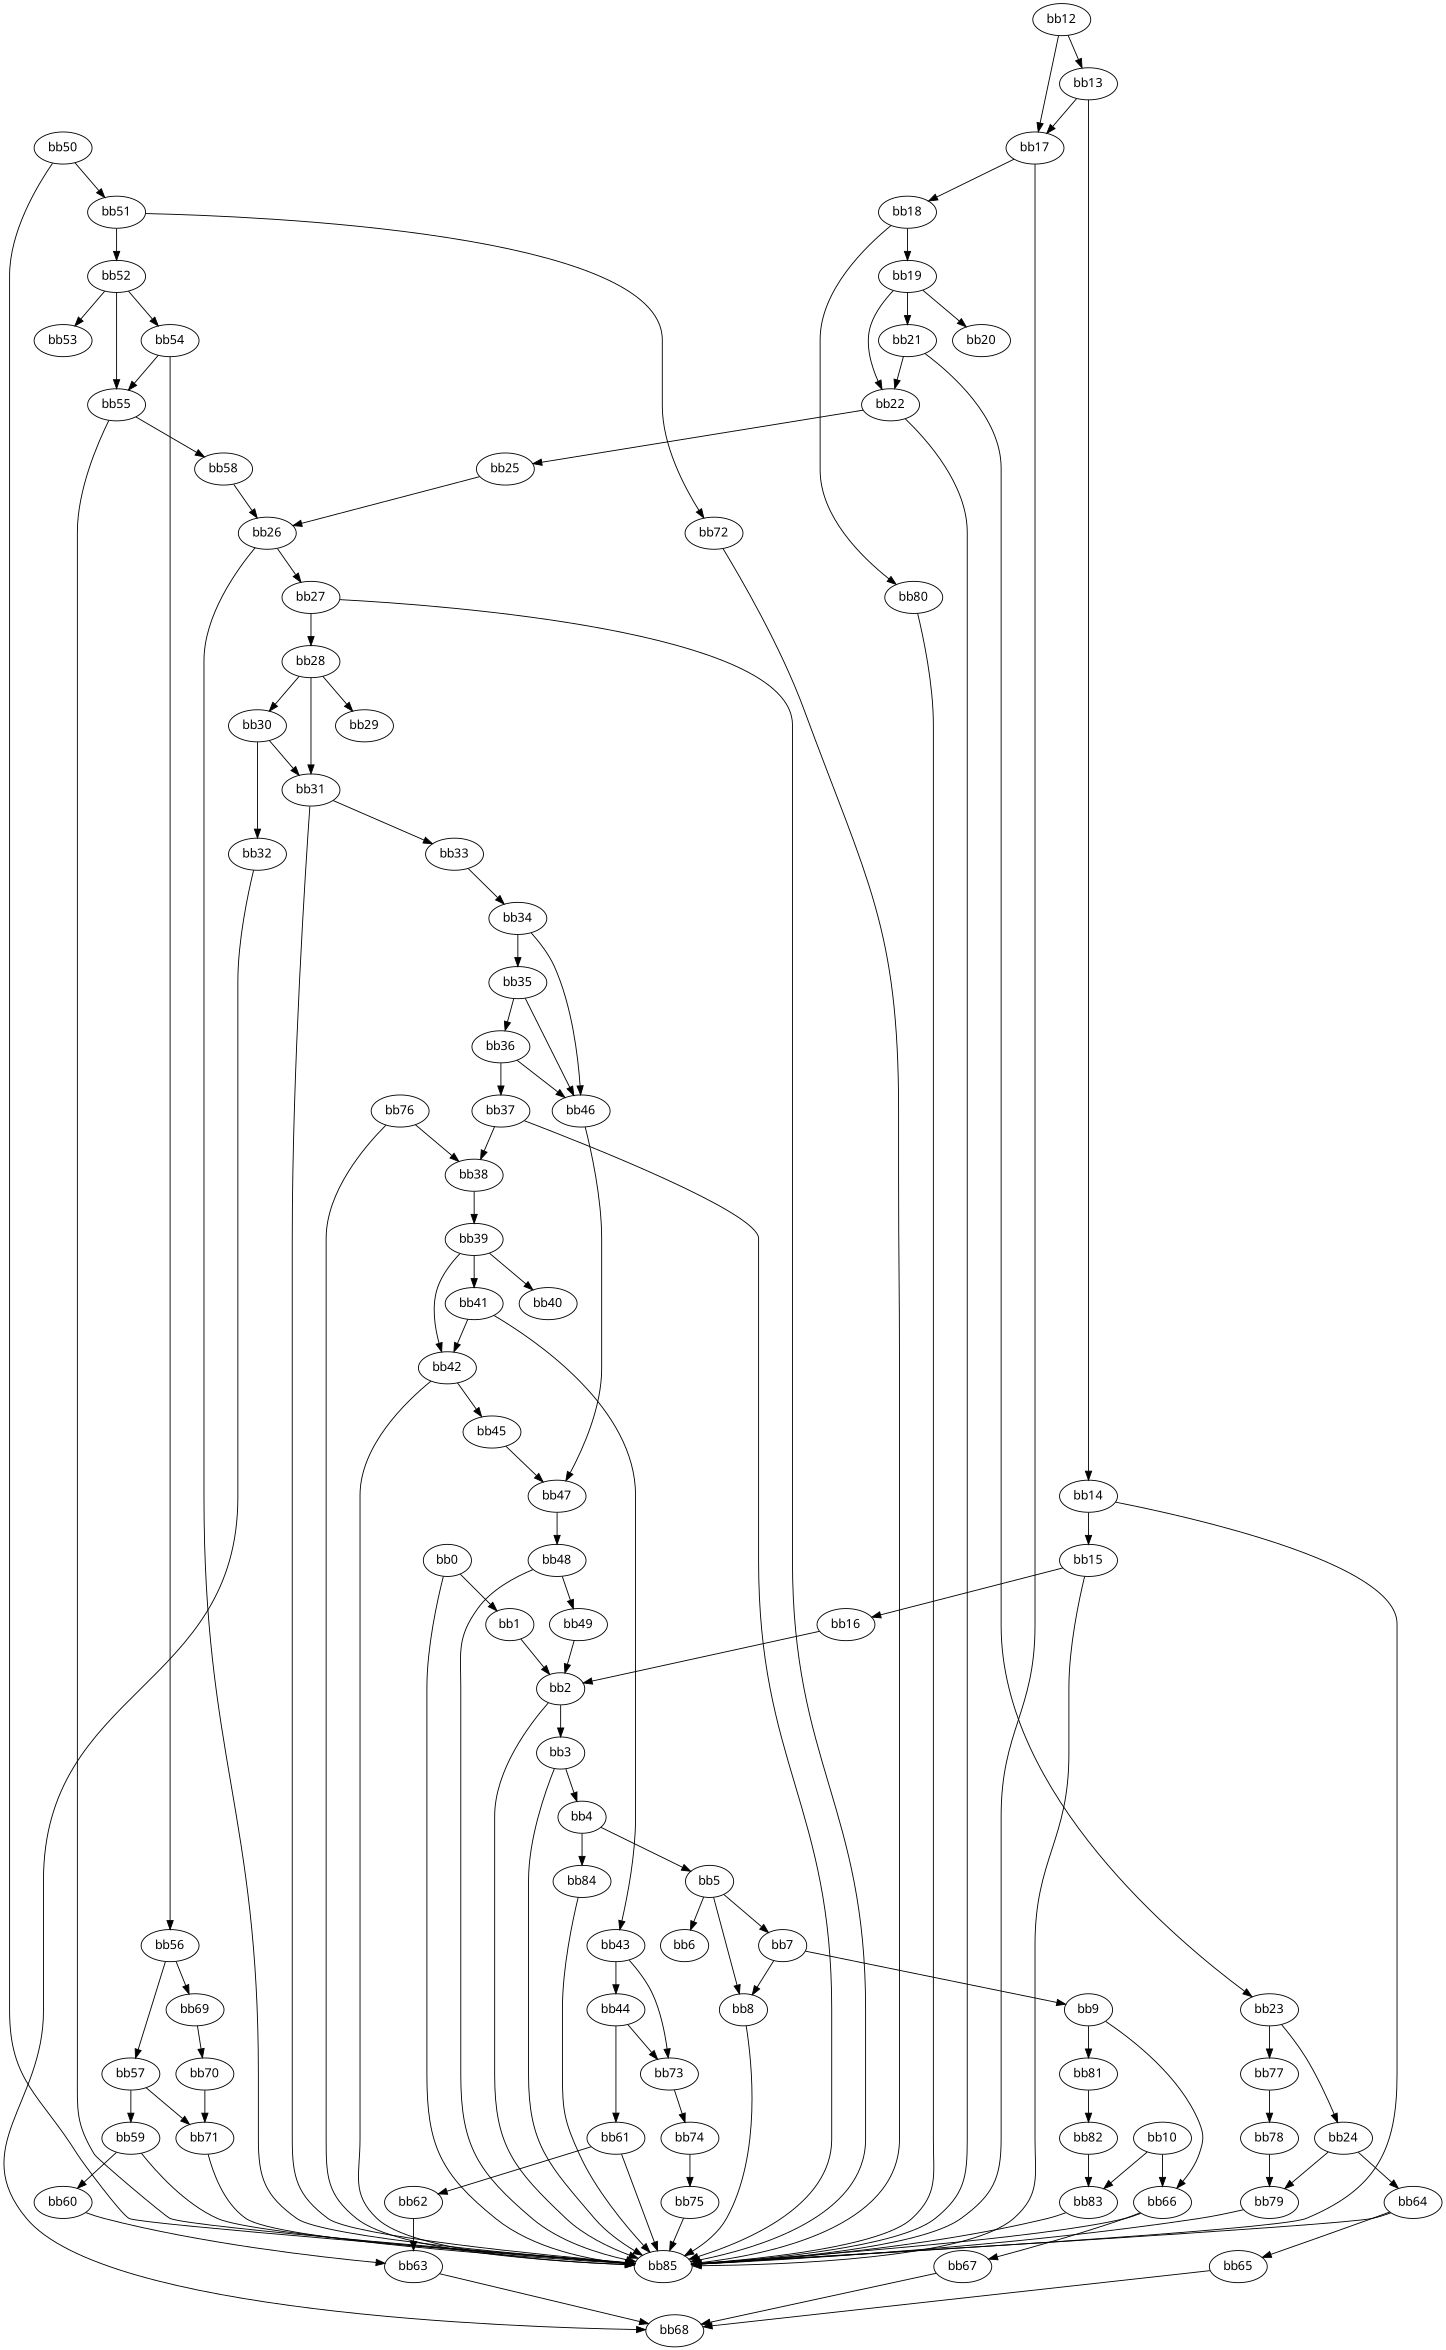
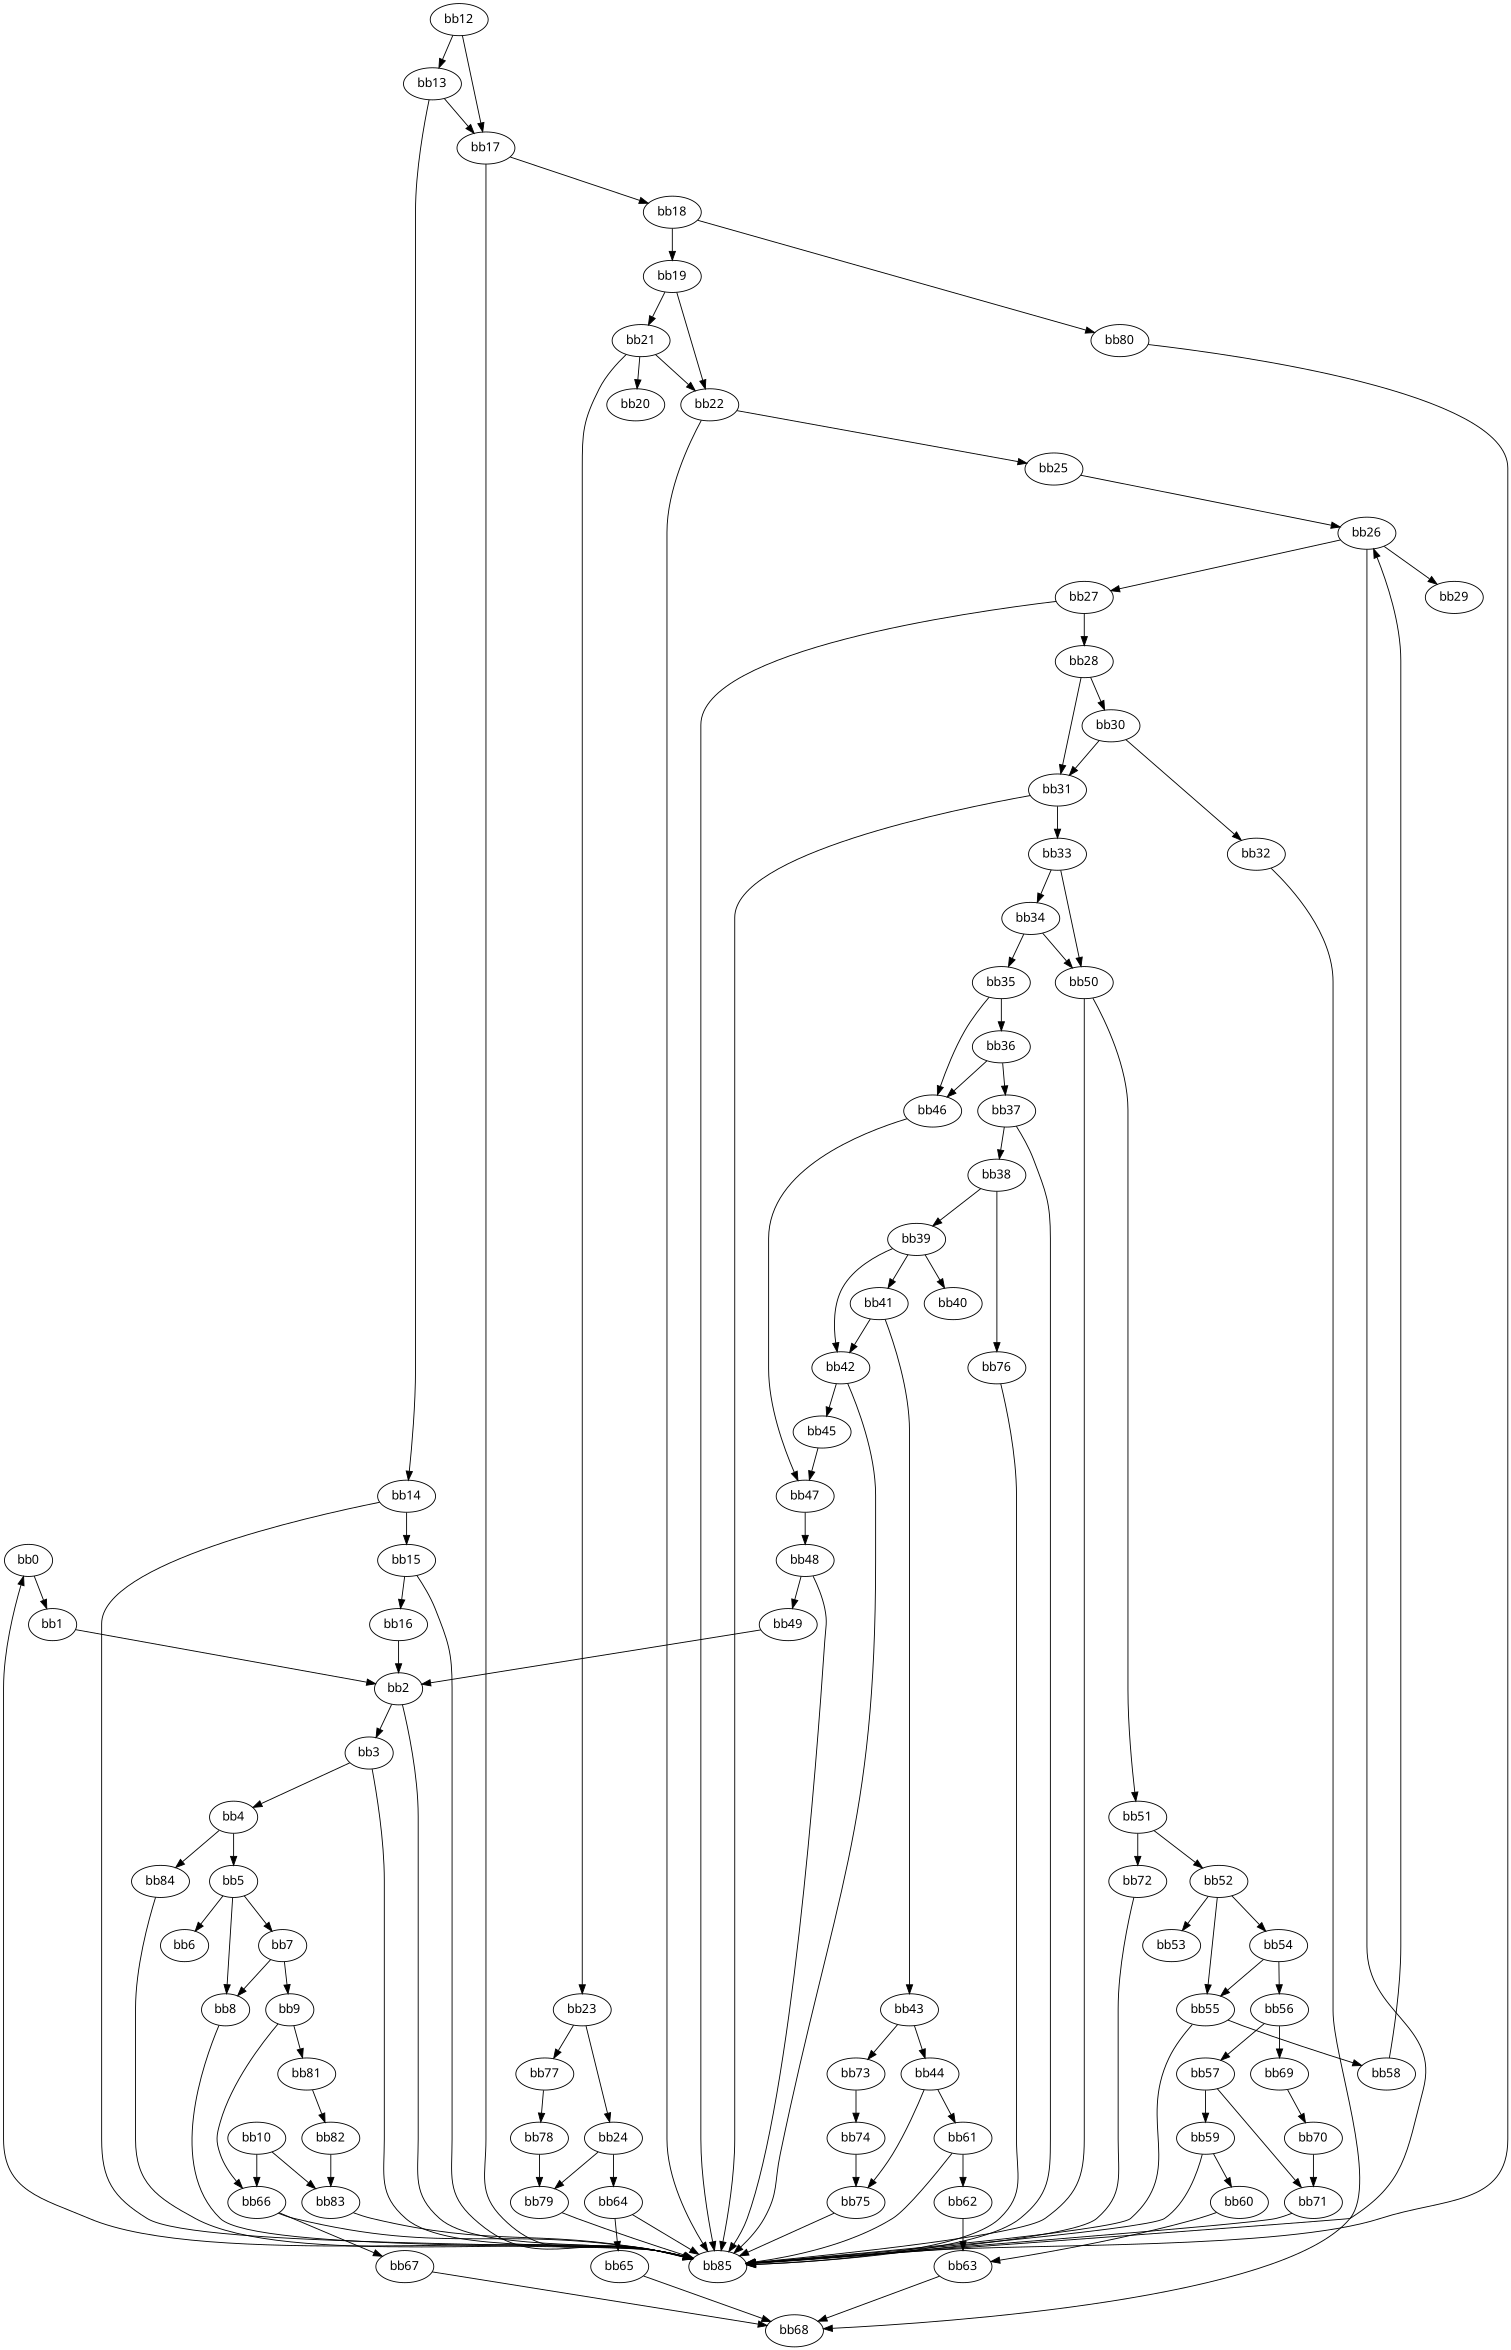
edge "bb19" -> "bb20": now "bb21" -> "bb20"
edge "bb28" -> "bb29": now "bb26" -> "bb29"
edge "bb33" -> "bb50": added
edge "bb34" -> "bb46": now "bb34" -> "bb50"
edge "bb76" -> "bb38": reversed
edge "bb0" -> "bb85": reversed
edge "bb44" -> "bb73": now "bb44" -> "bb75"
